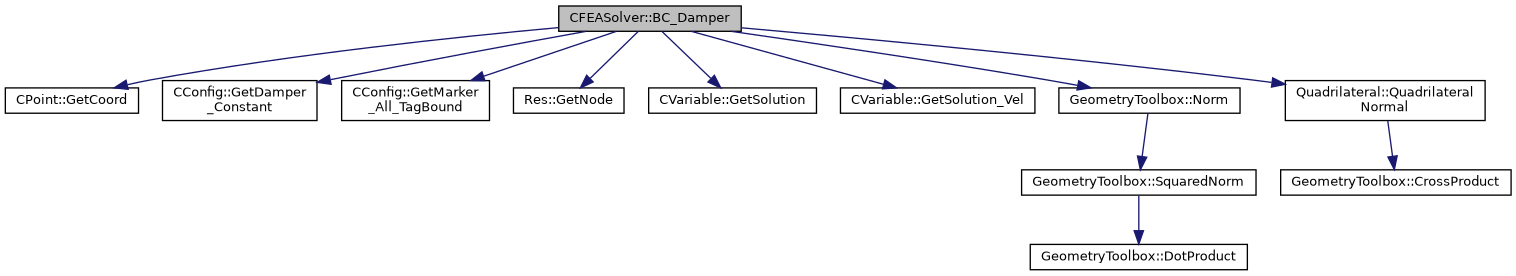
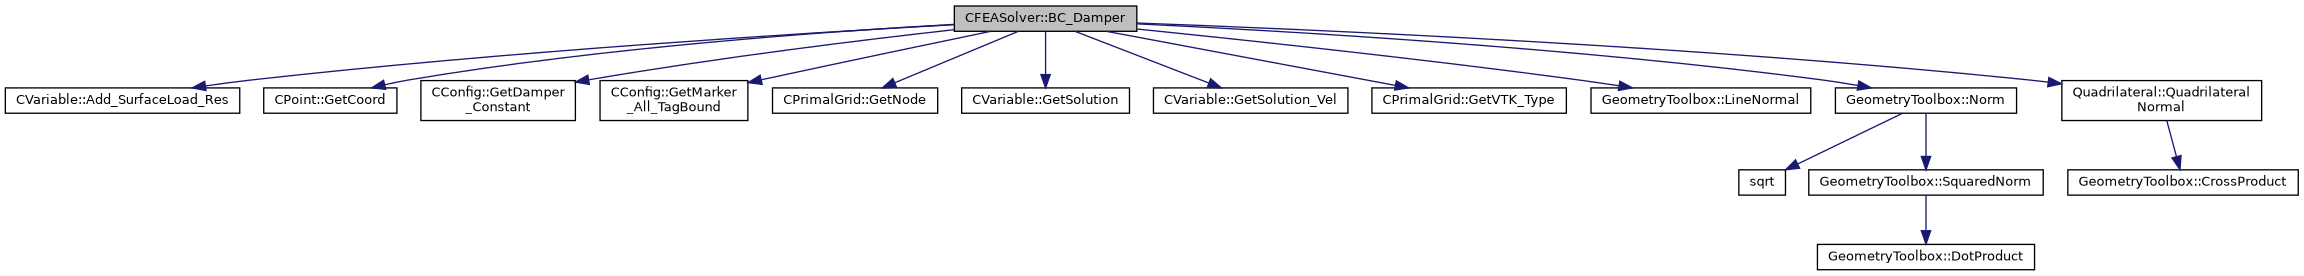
node "CVariable::Add_SurfaceLoad_Res": added
node "Res::GetNode": label "Res::GetNode" -> "CPrimalGrid::GetNode"
node "CPrimalGrid::GetVTK_Type": added
node "GeometryToolbox::LineNormal": added
node "sqrt": added
